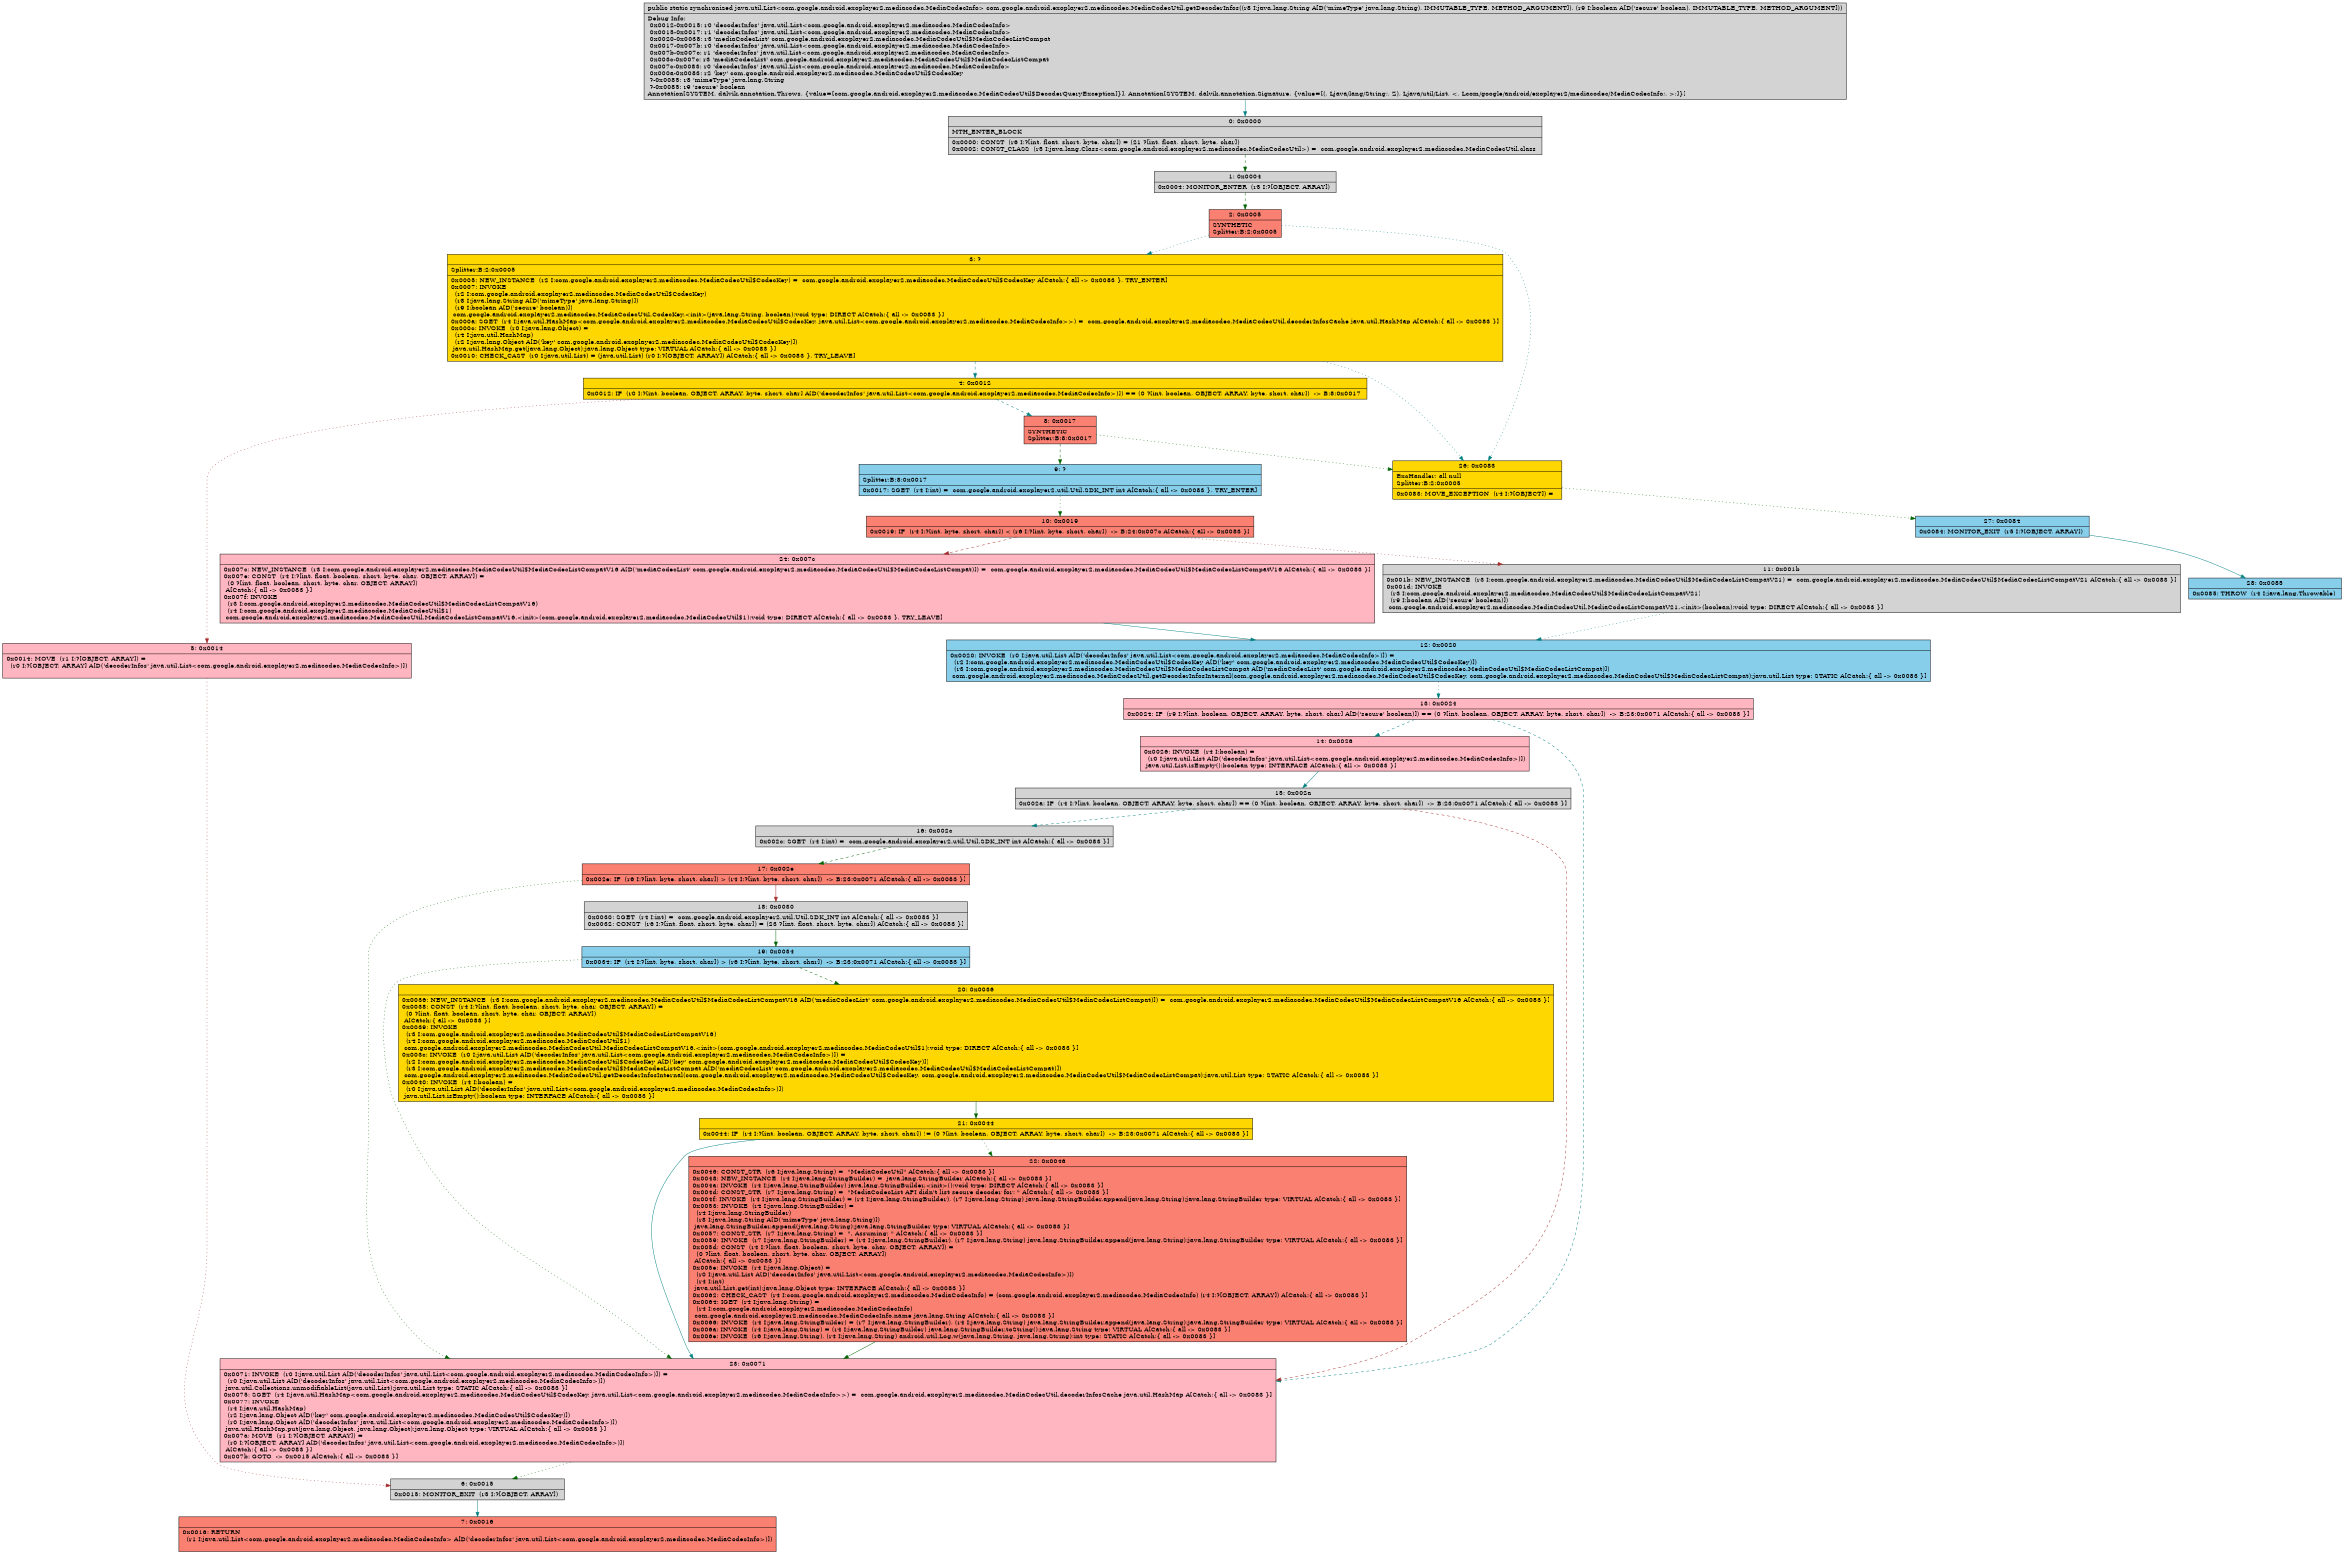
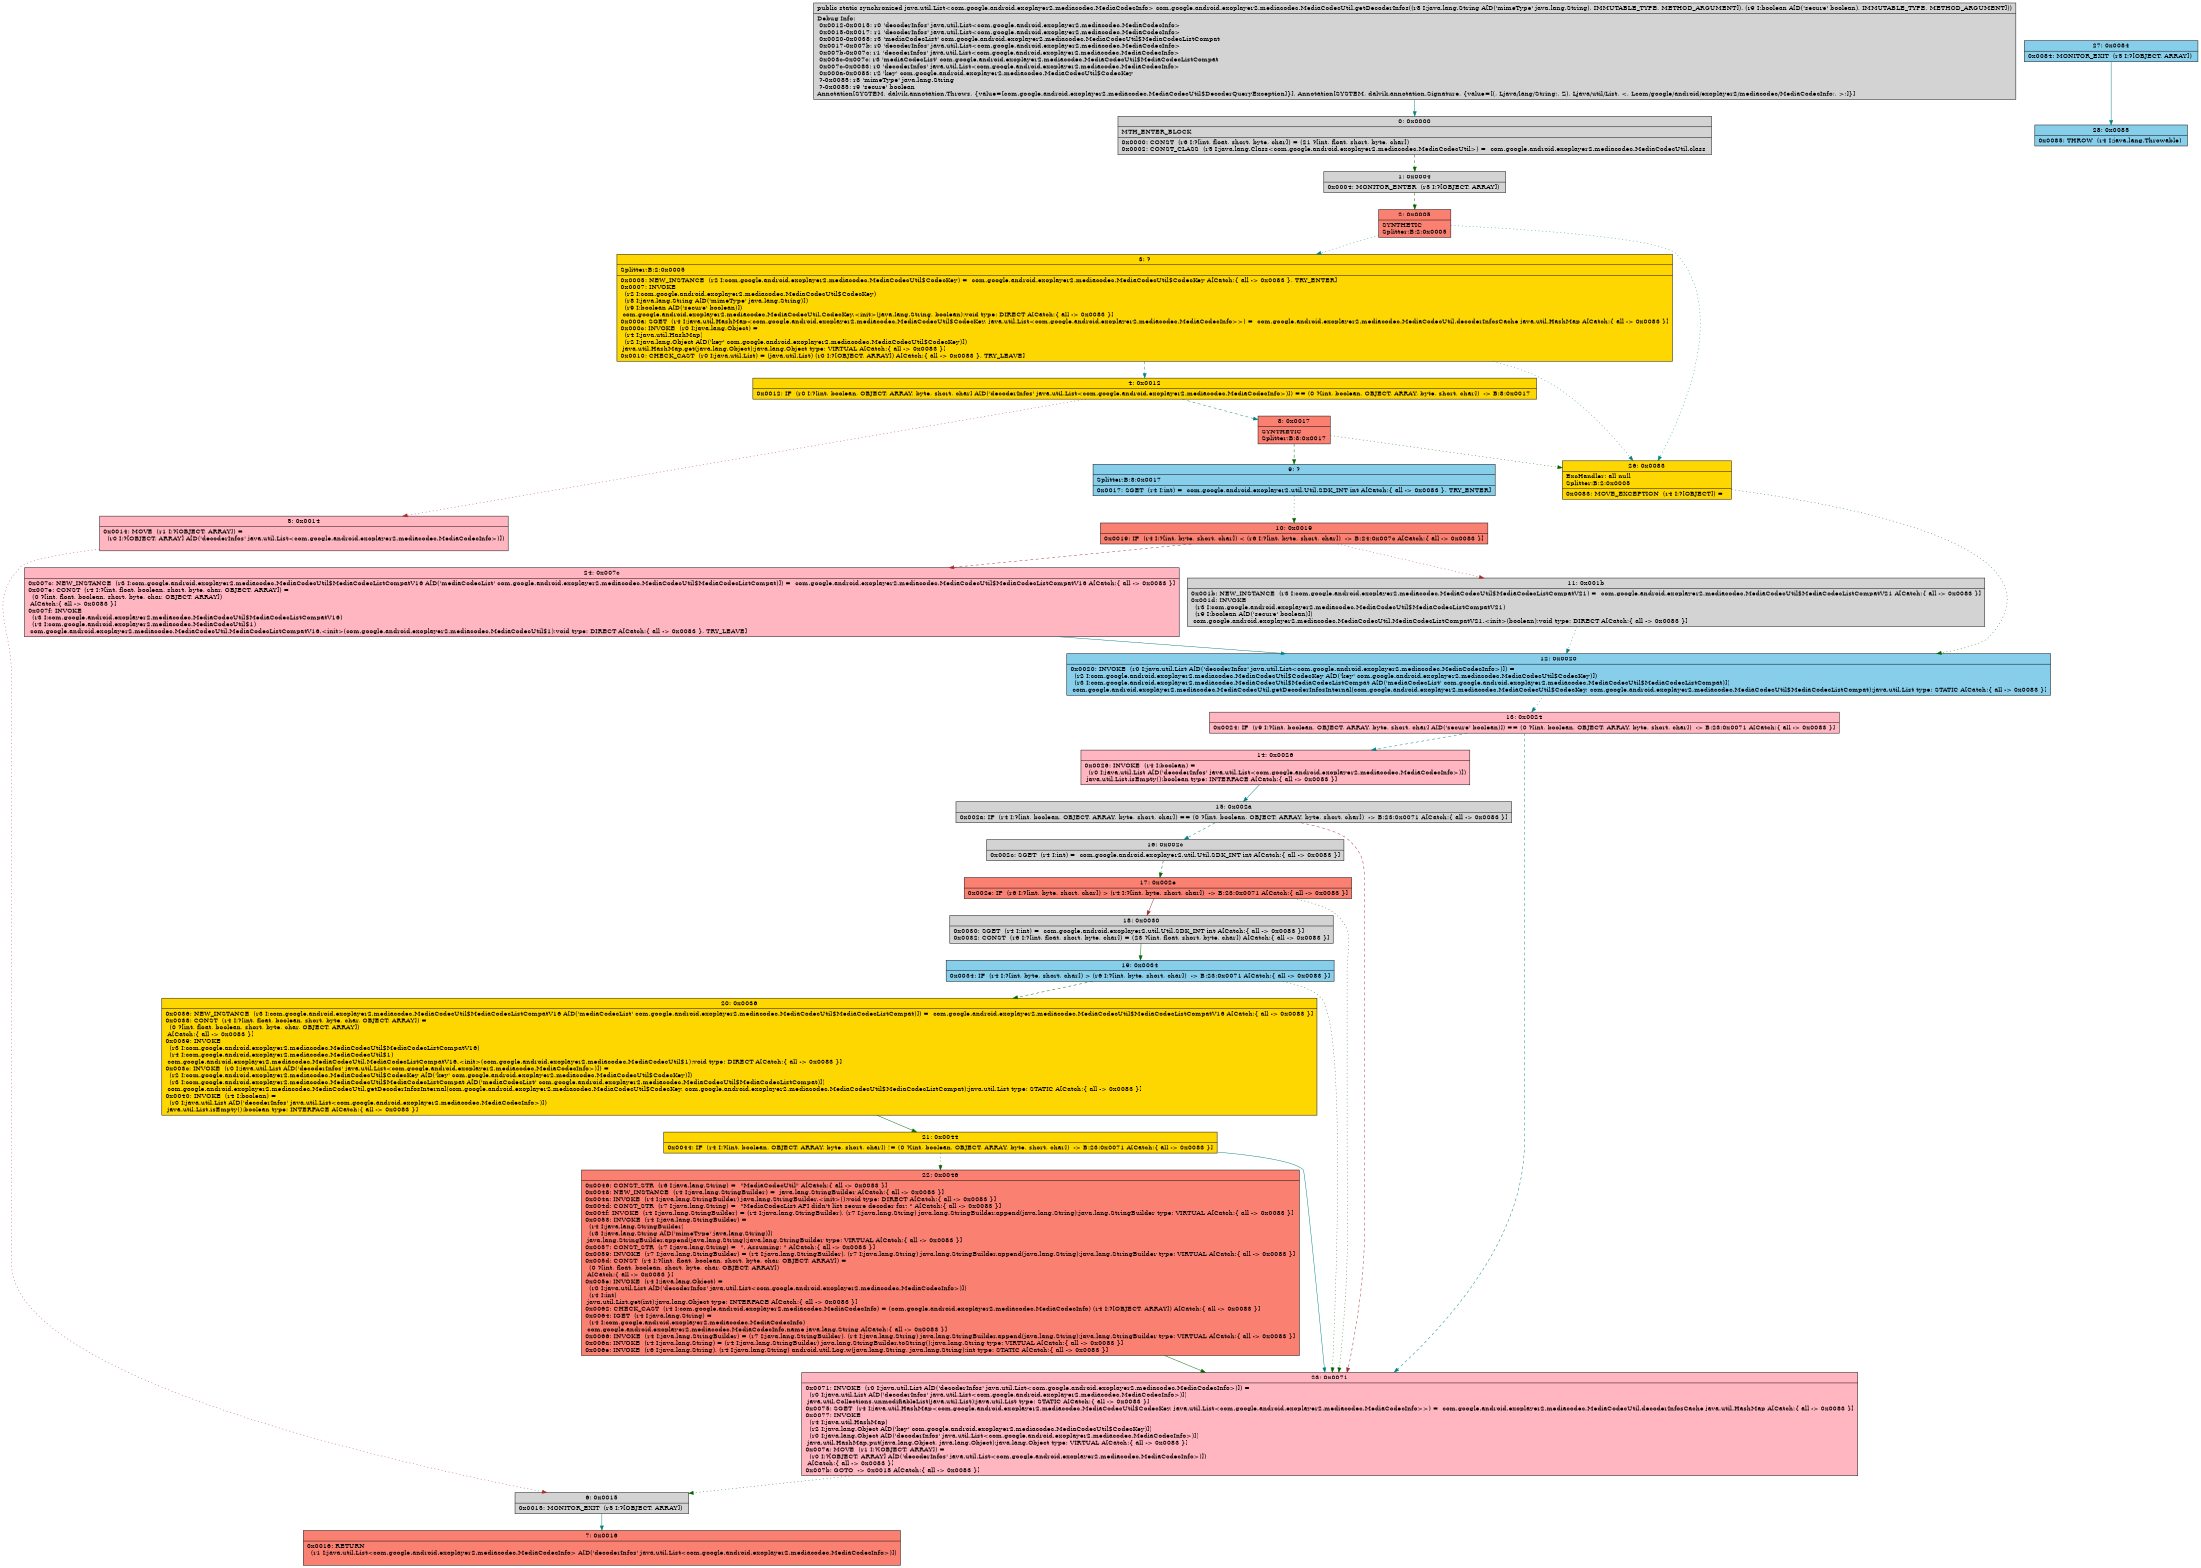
edge "26: 0x0083" -> "27: 0x0084": now "26: 0x0083" -> "12: 0x0020"
